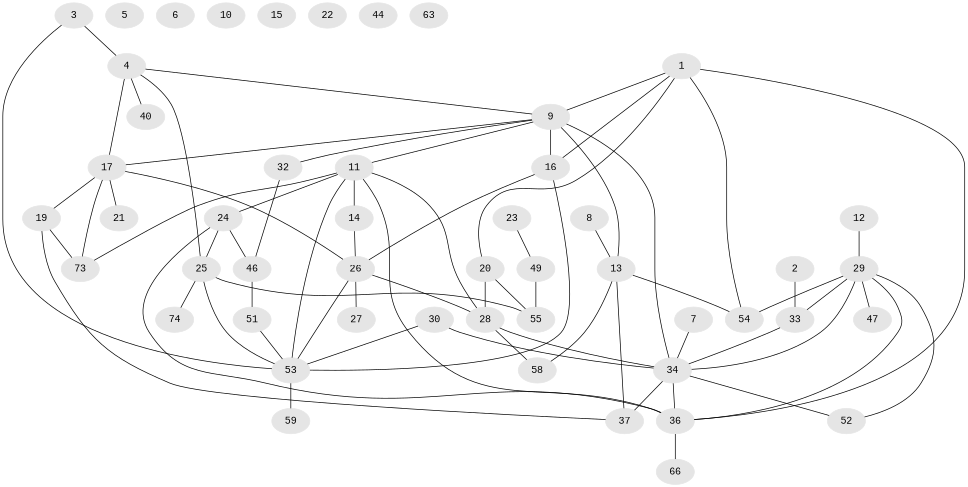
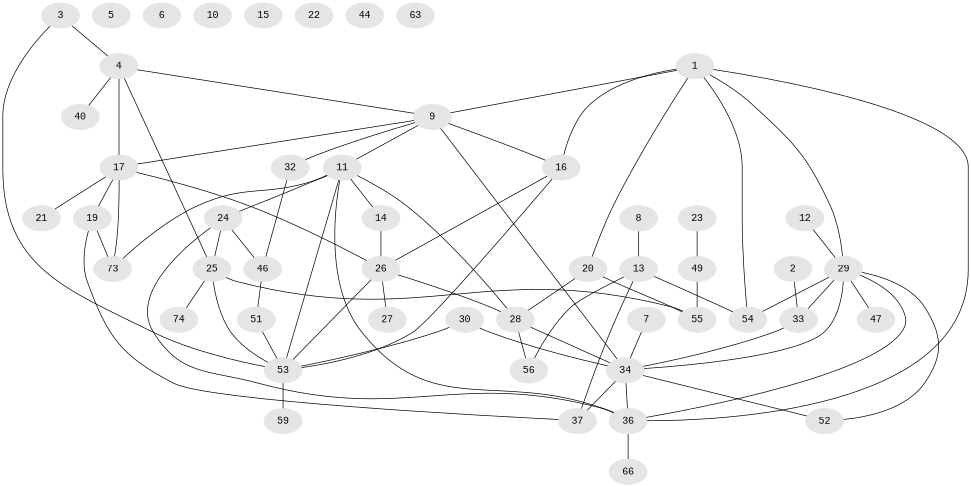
edge "1" -- "29": added
edge "9" -- "13": removed
node "58": label "58" -> "56"
